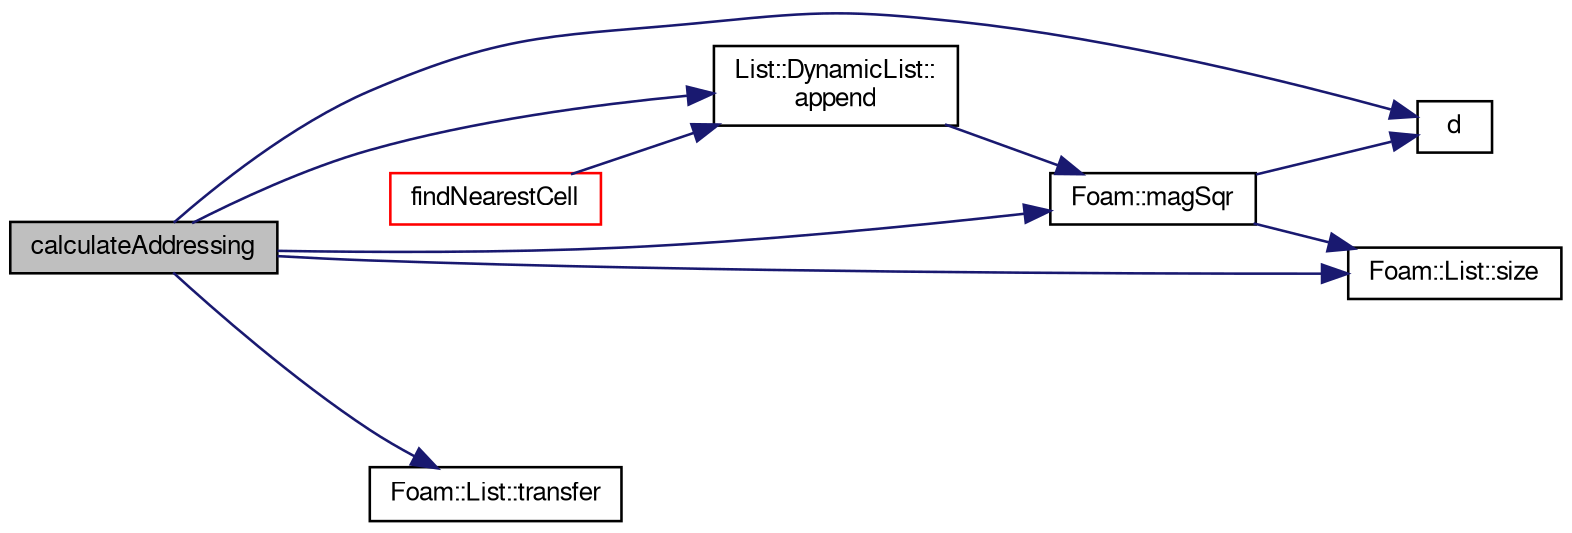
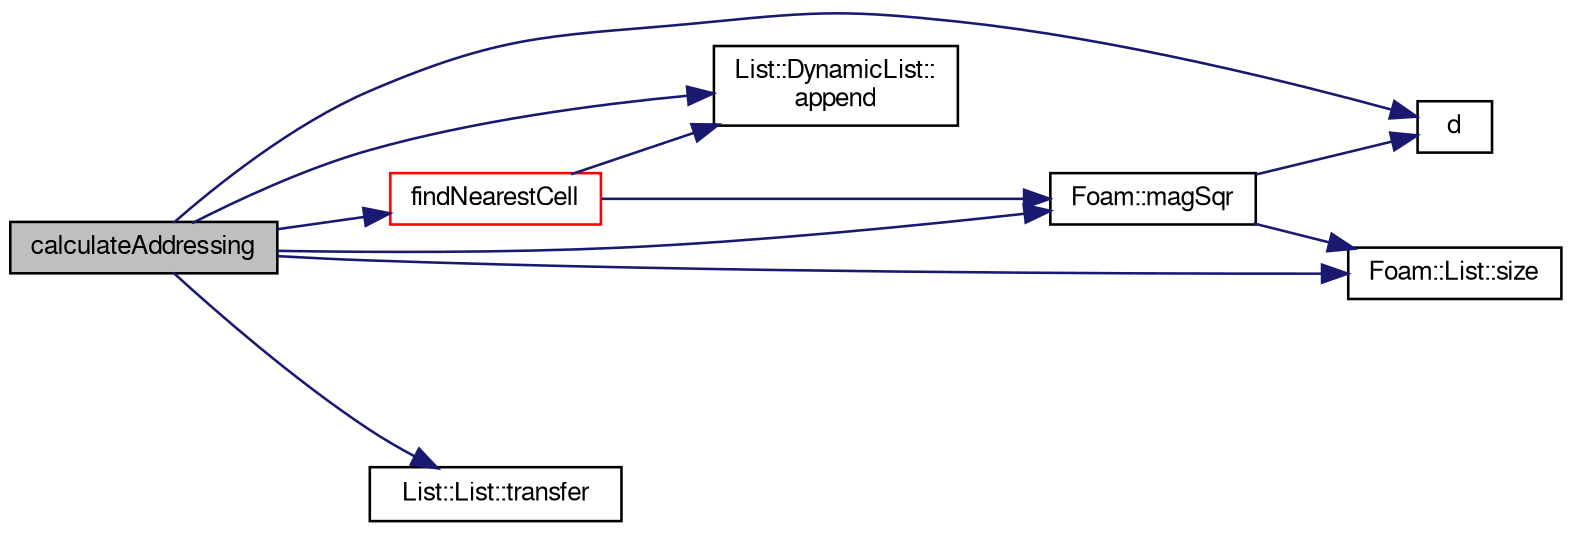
edge "List::DynamicList:: append" -> "Foam::magSqr": now "findNearestCell" -> "Foam::magSqr"
edge "calculateAddressing" -> "findNearestCell": added
node "Foam::List::transfer": label "Foam::List::transfer" -> "List::List::transfer"
